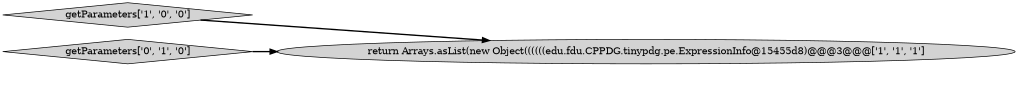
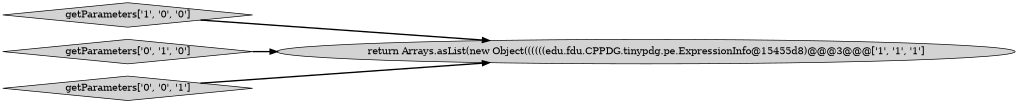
node "getParameters['0', '0', '1']": added
